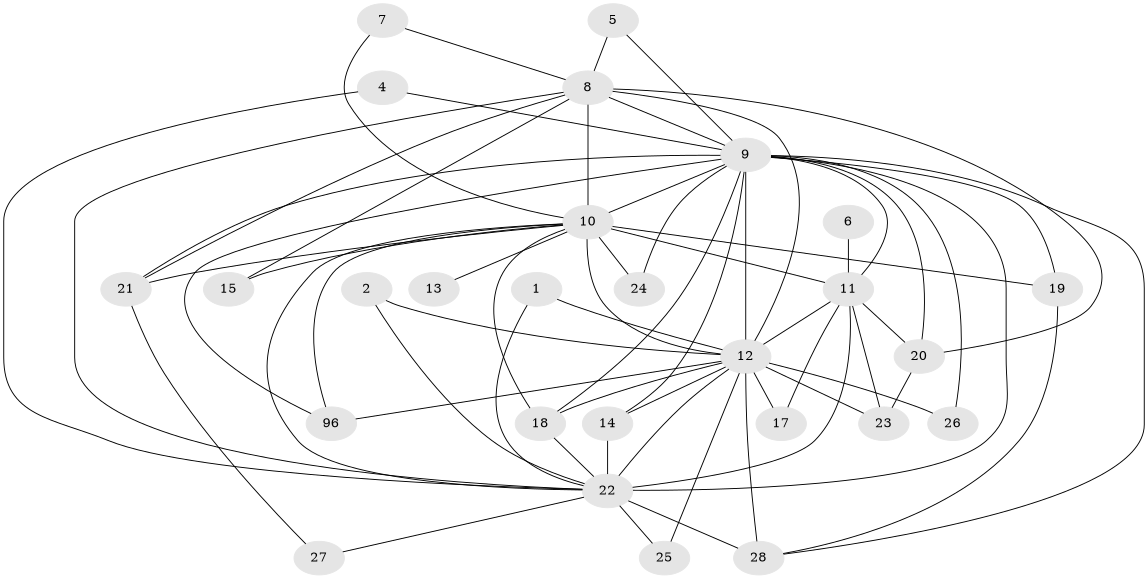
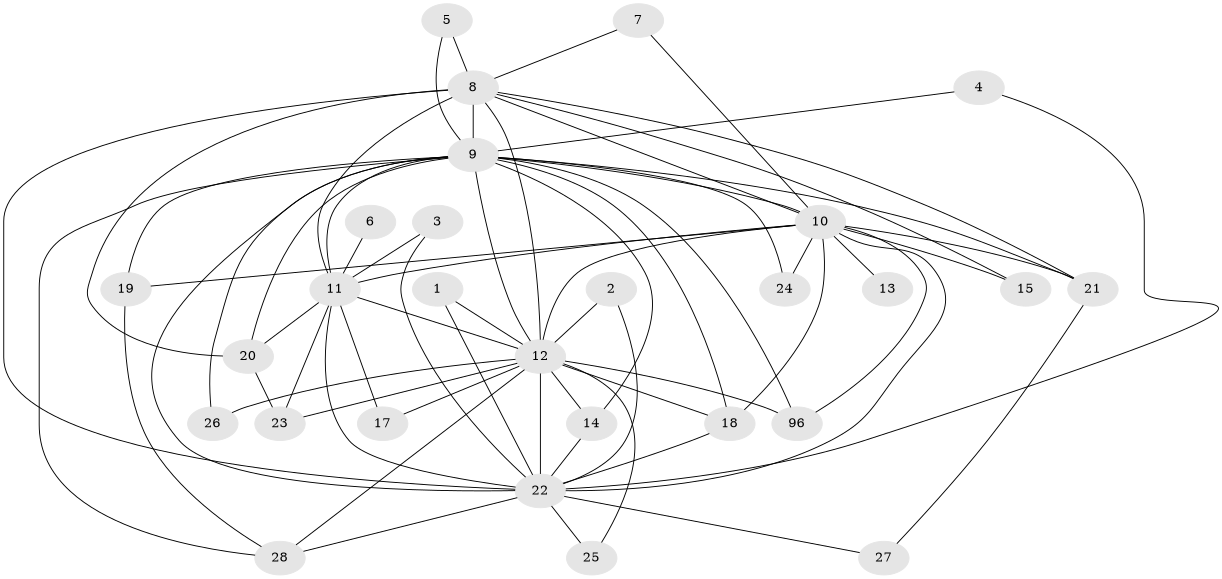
edge "8" -- "11": added
node "3": added
